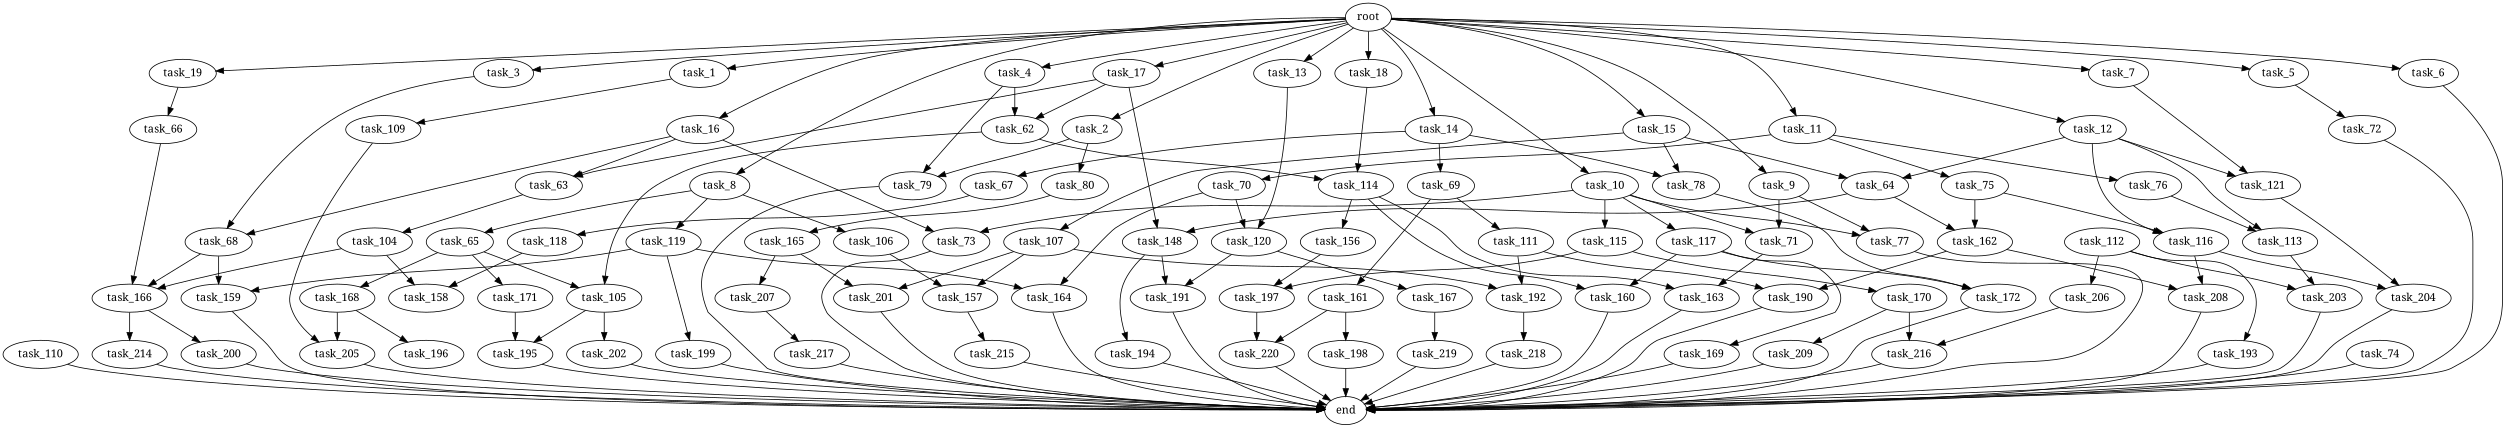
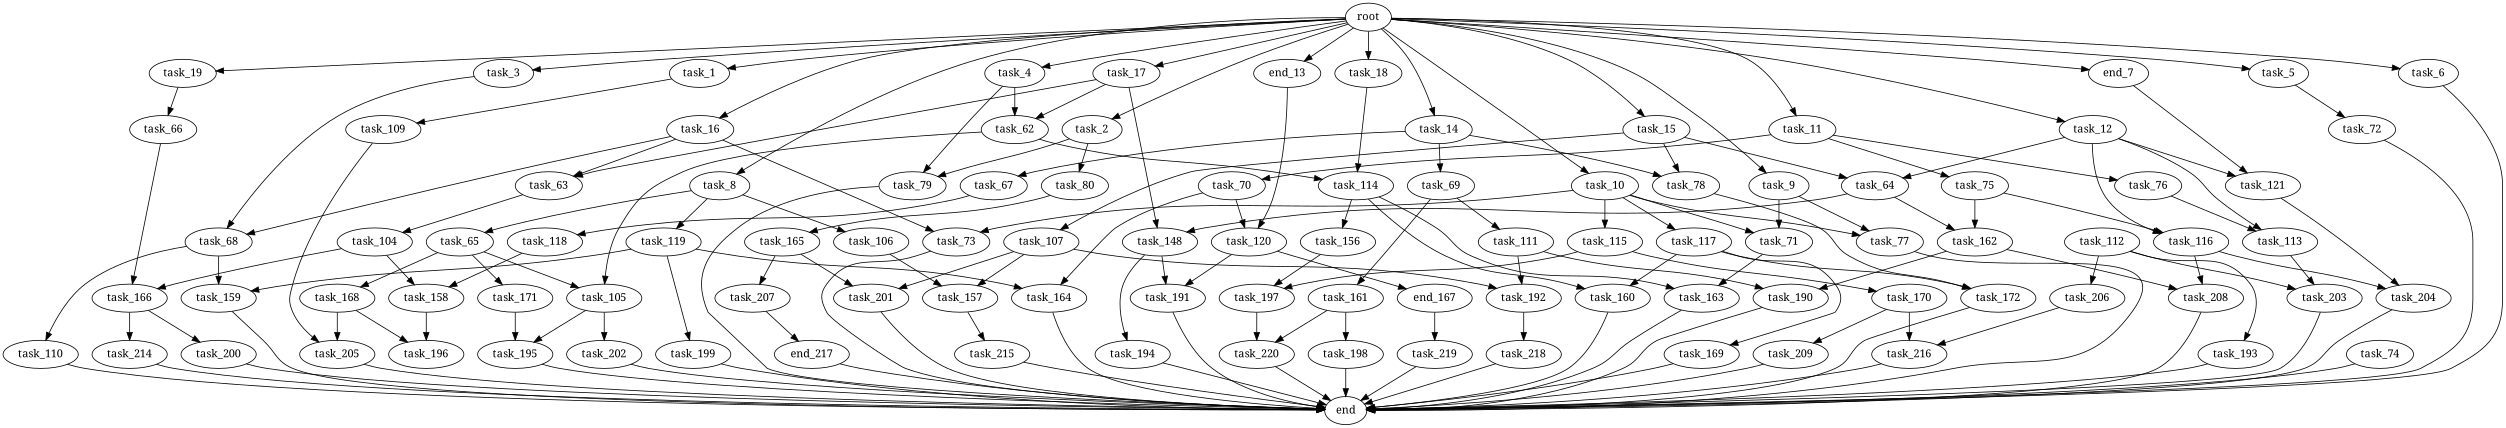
node "task_13": label "task_13" -> "end_13"
node "task_7": label "task_7" -> "end_7"
edge "task_68" -> "task_166": now "task_68" -> "task_110"
node "task_167": label "task_167" -> "end_167"
edge "task_158" -> "task_196": added
node "task_217": label "task_217" -> "end_217"
